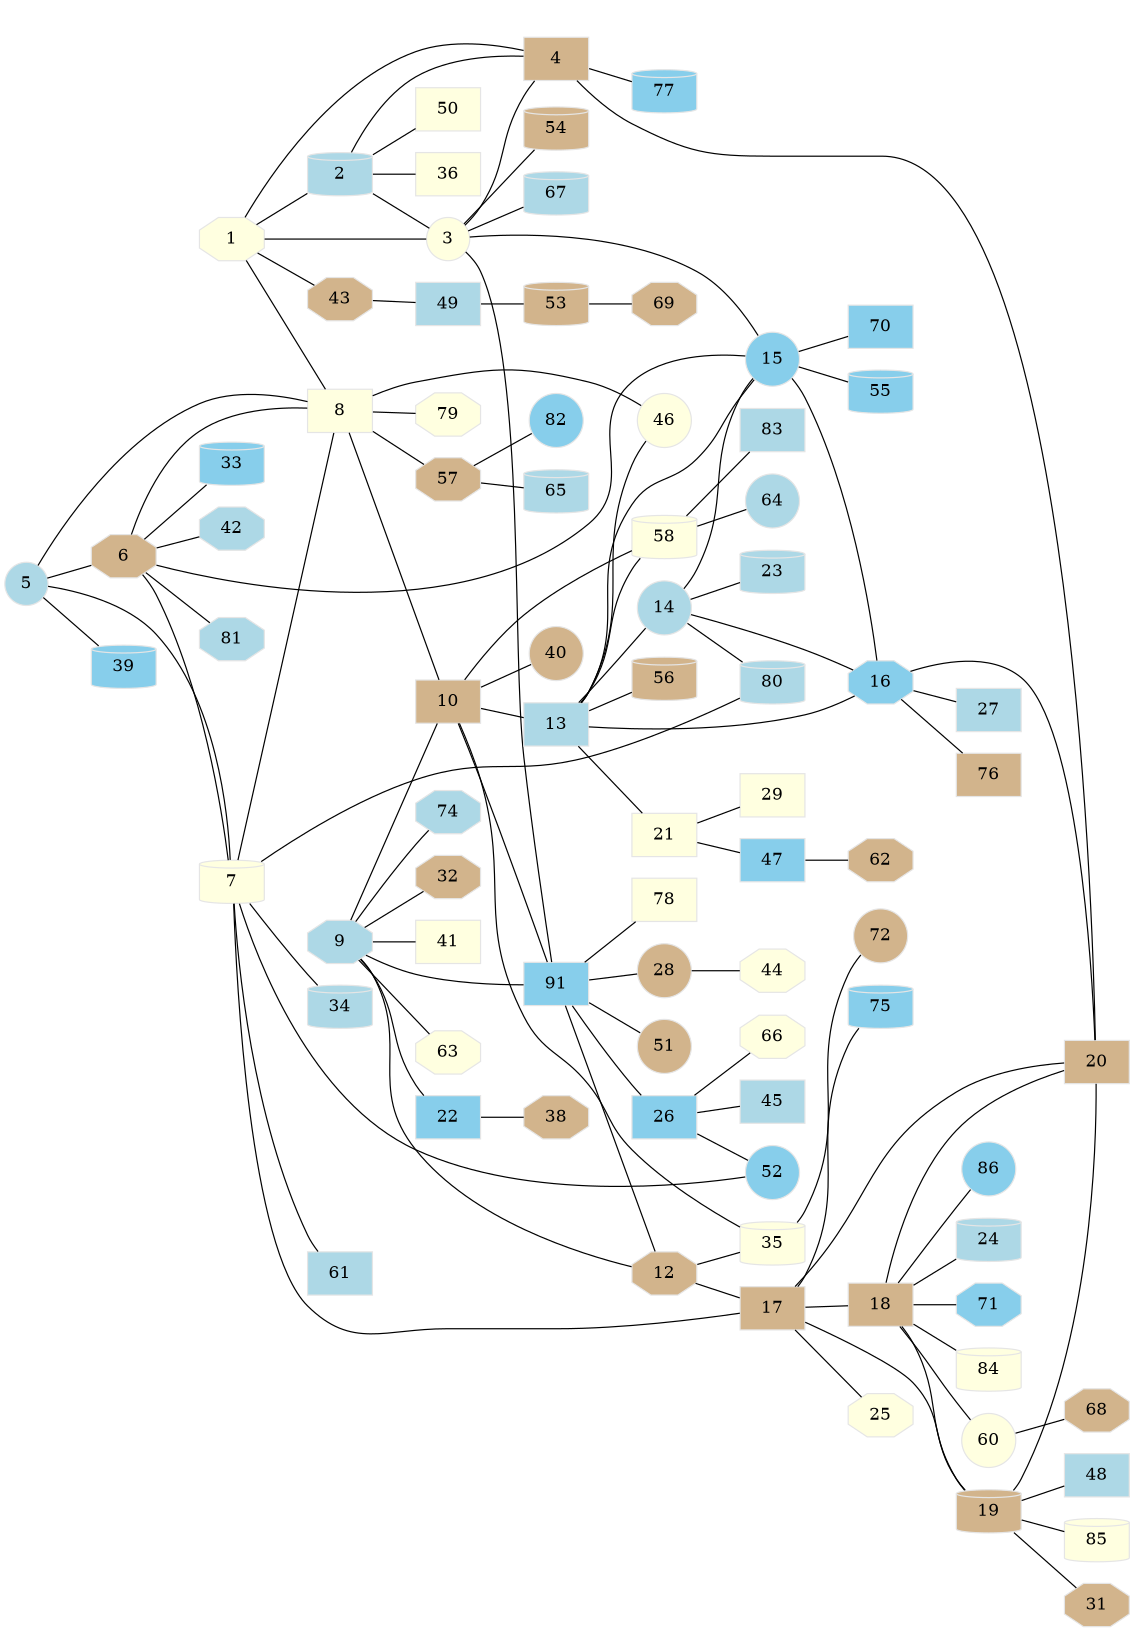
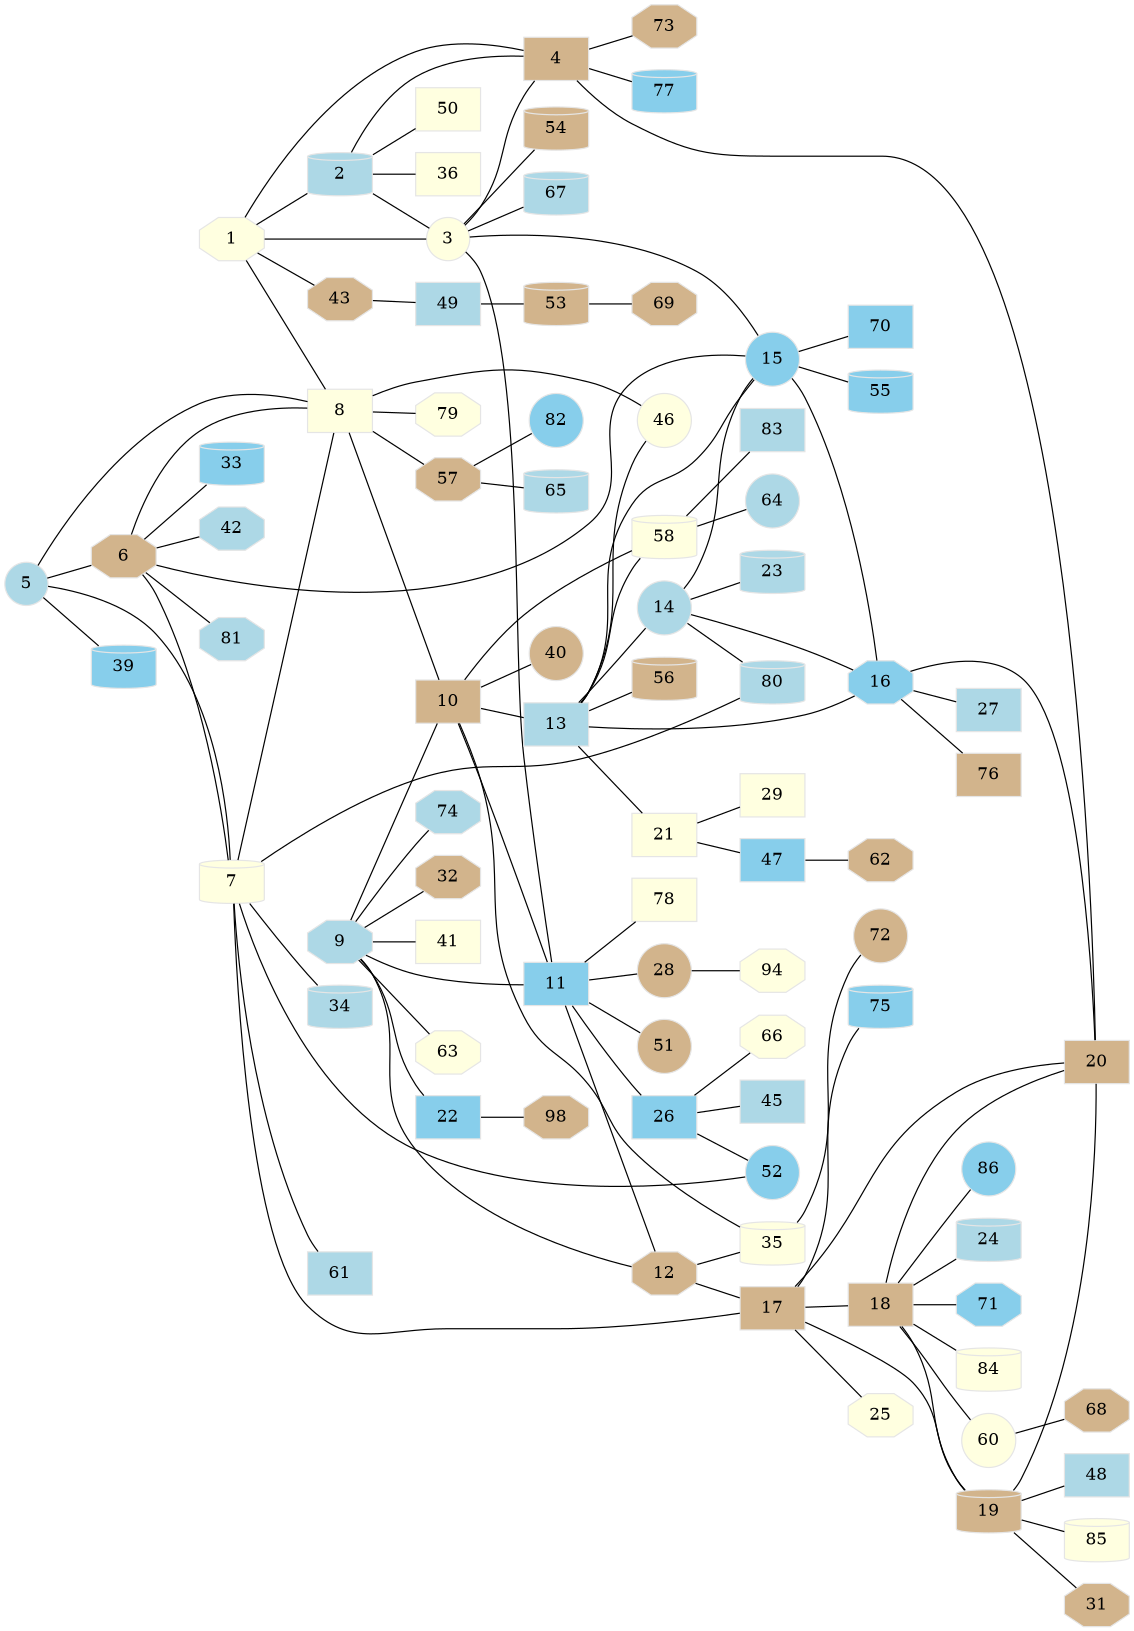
node "73": added
node "44": label "44" -> "94"
node "91": label "91" -> "11"
node "38": label "38" -> "98"
